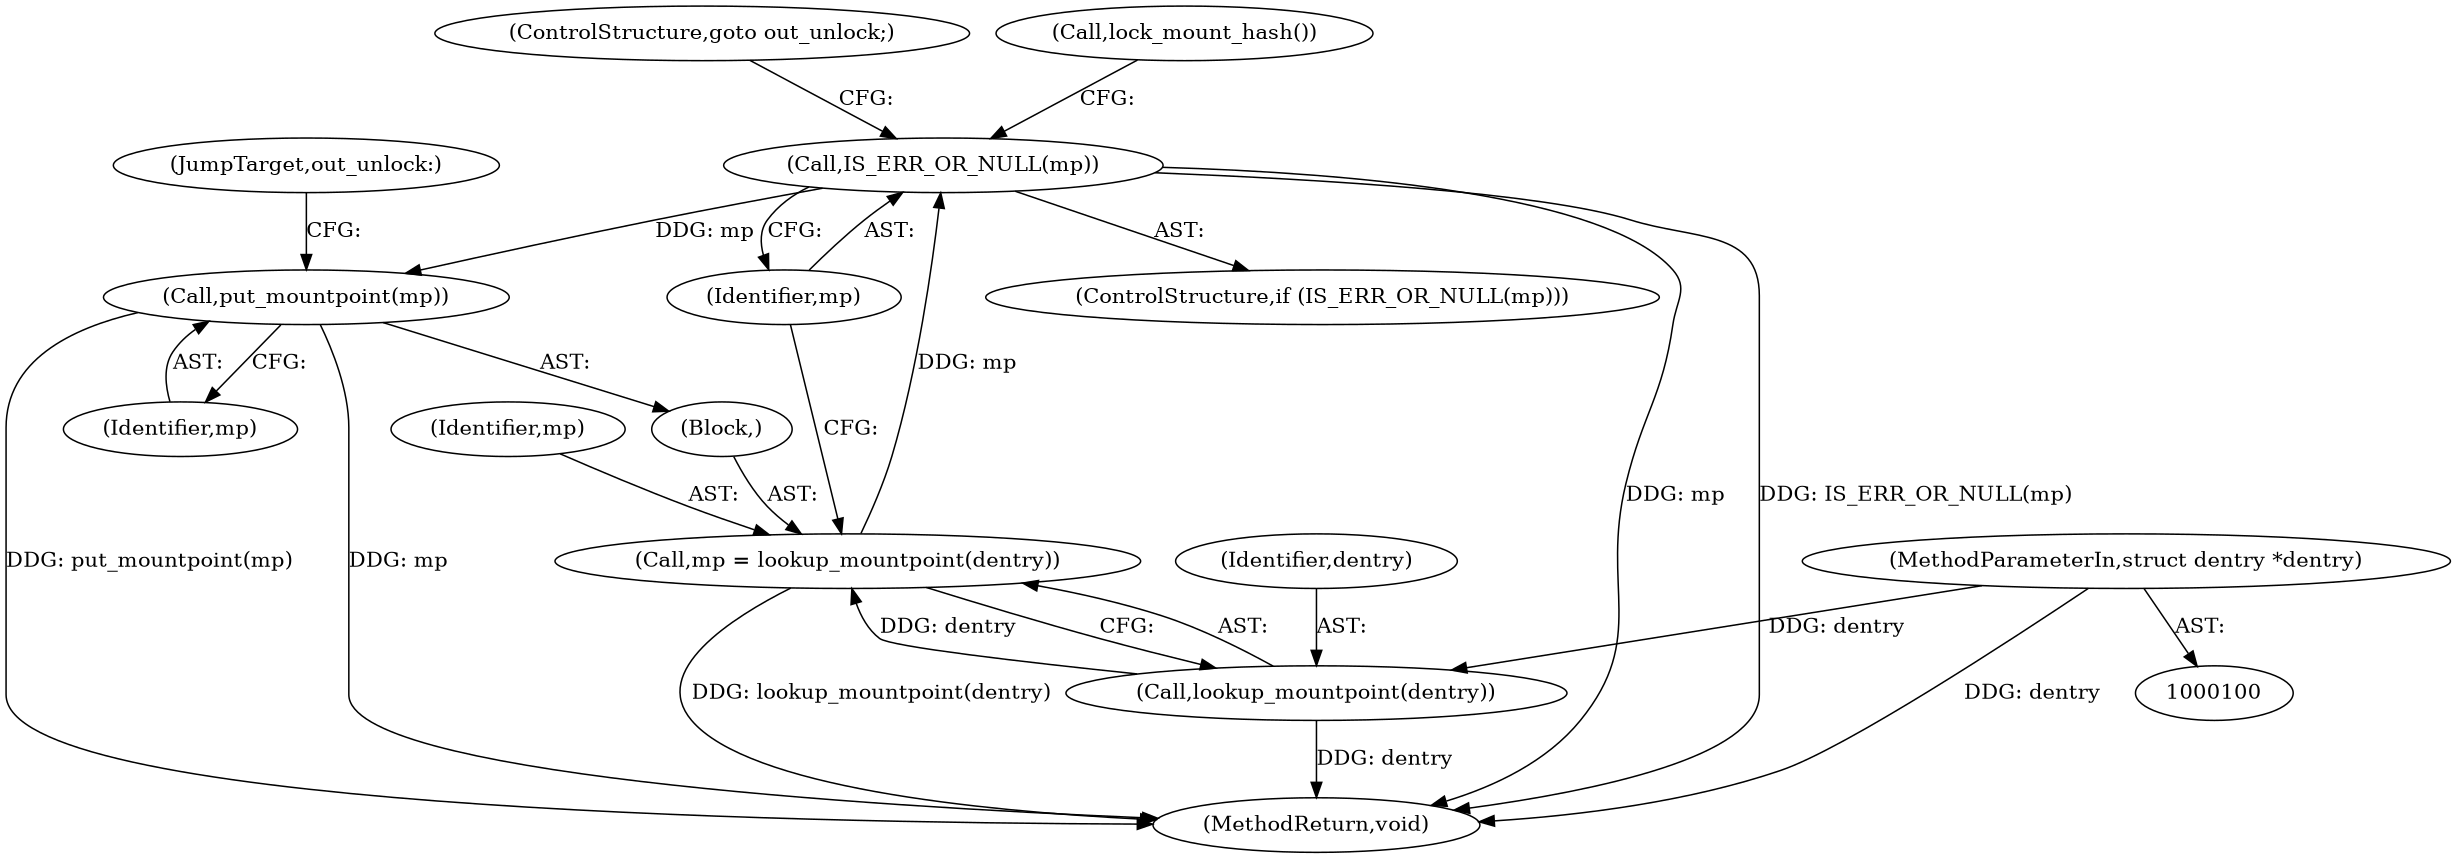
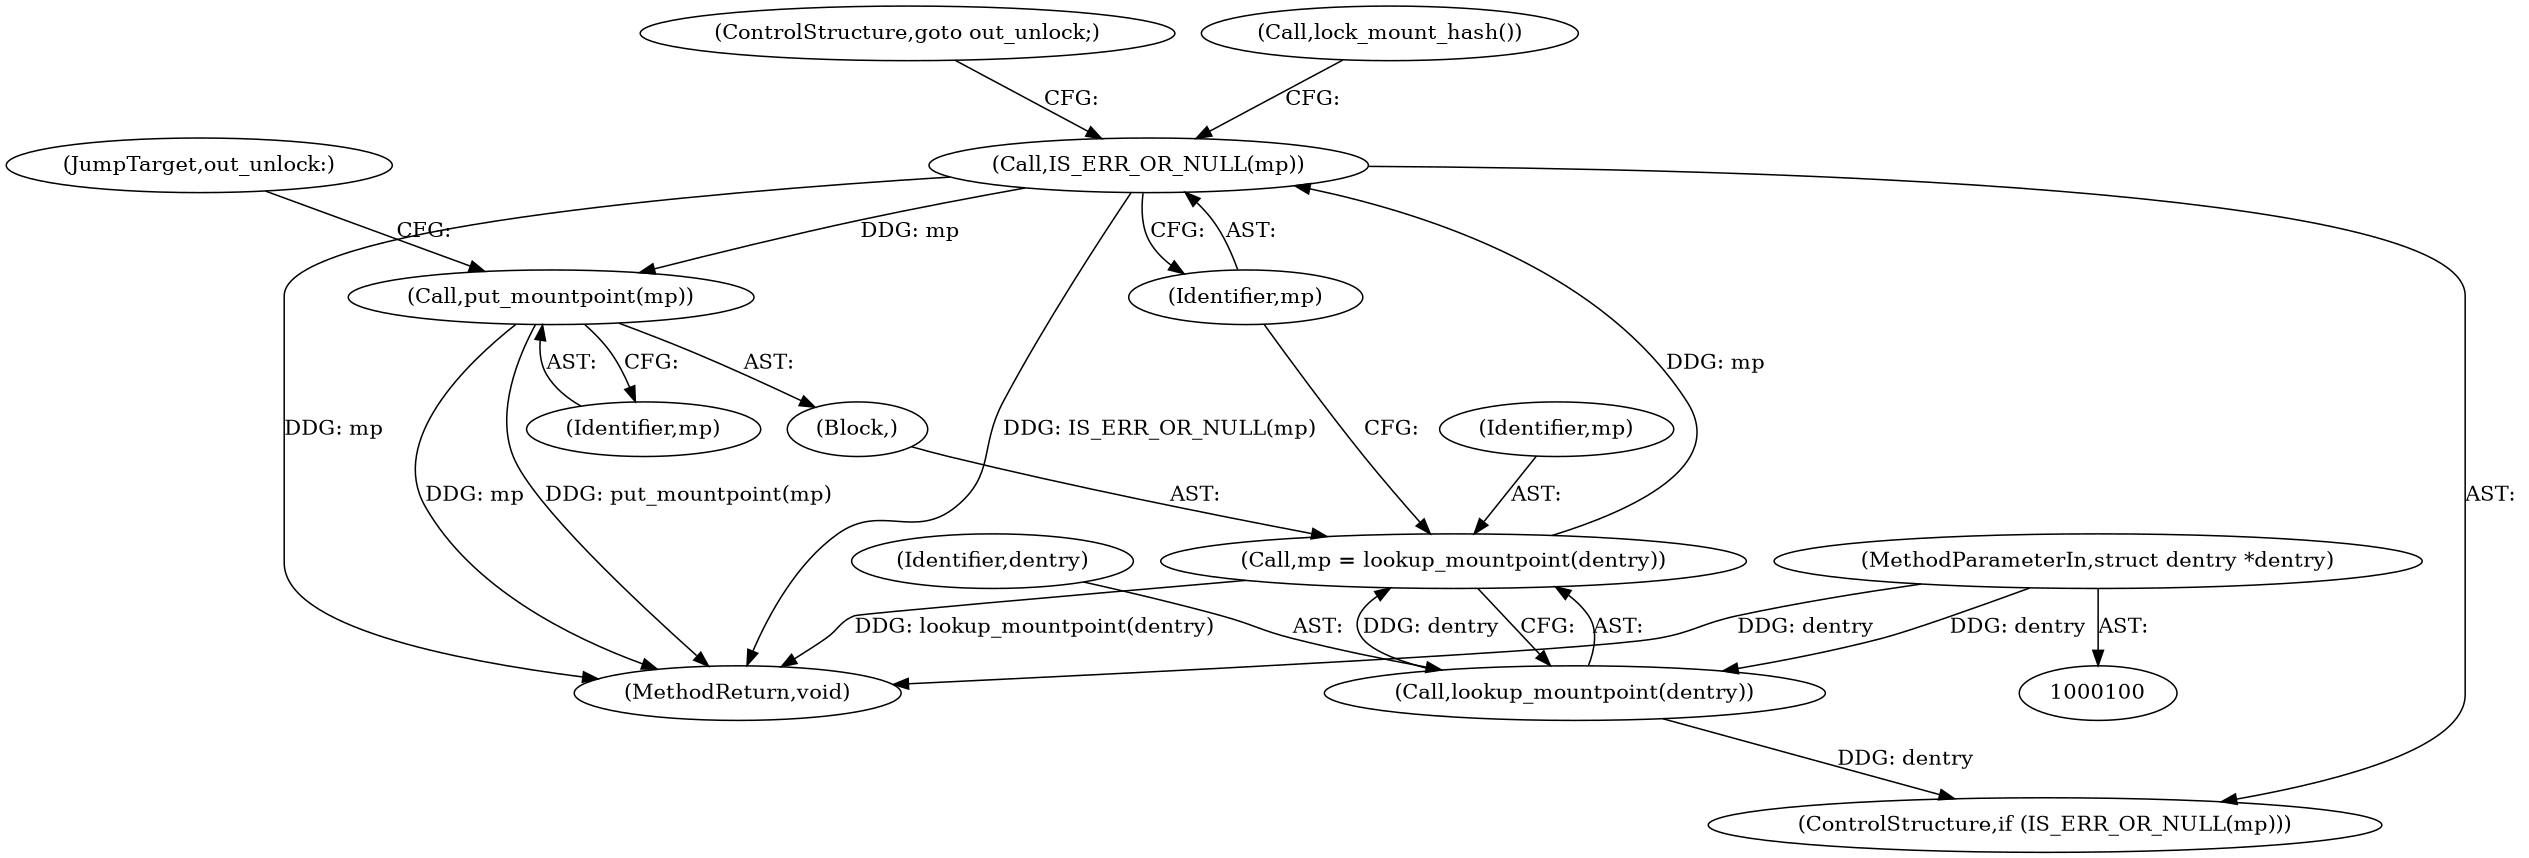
edge "(Call,lookup_mountpoint(dentry))" -> "(MethodReturn,void)": now "(Call,lookup_mountpoint(dentry))" -> "(ControlStructure,if (IS_ERR_OR_NULL(mp)))"
